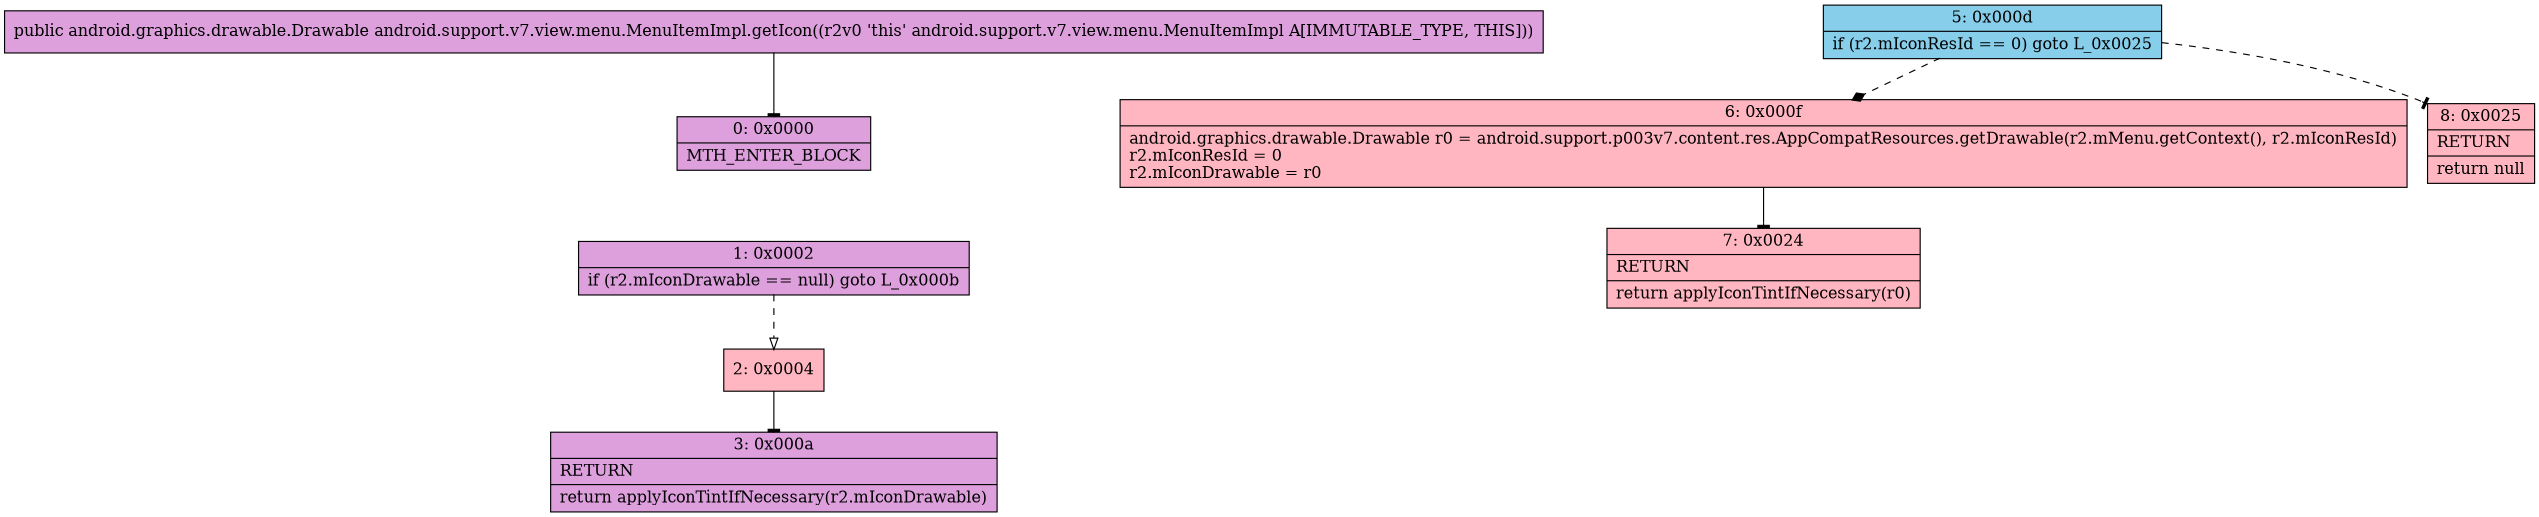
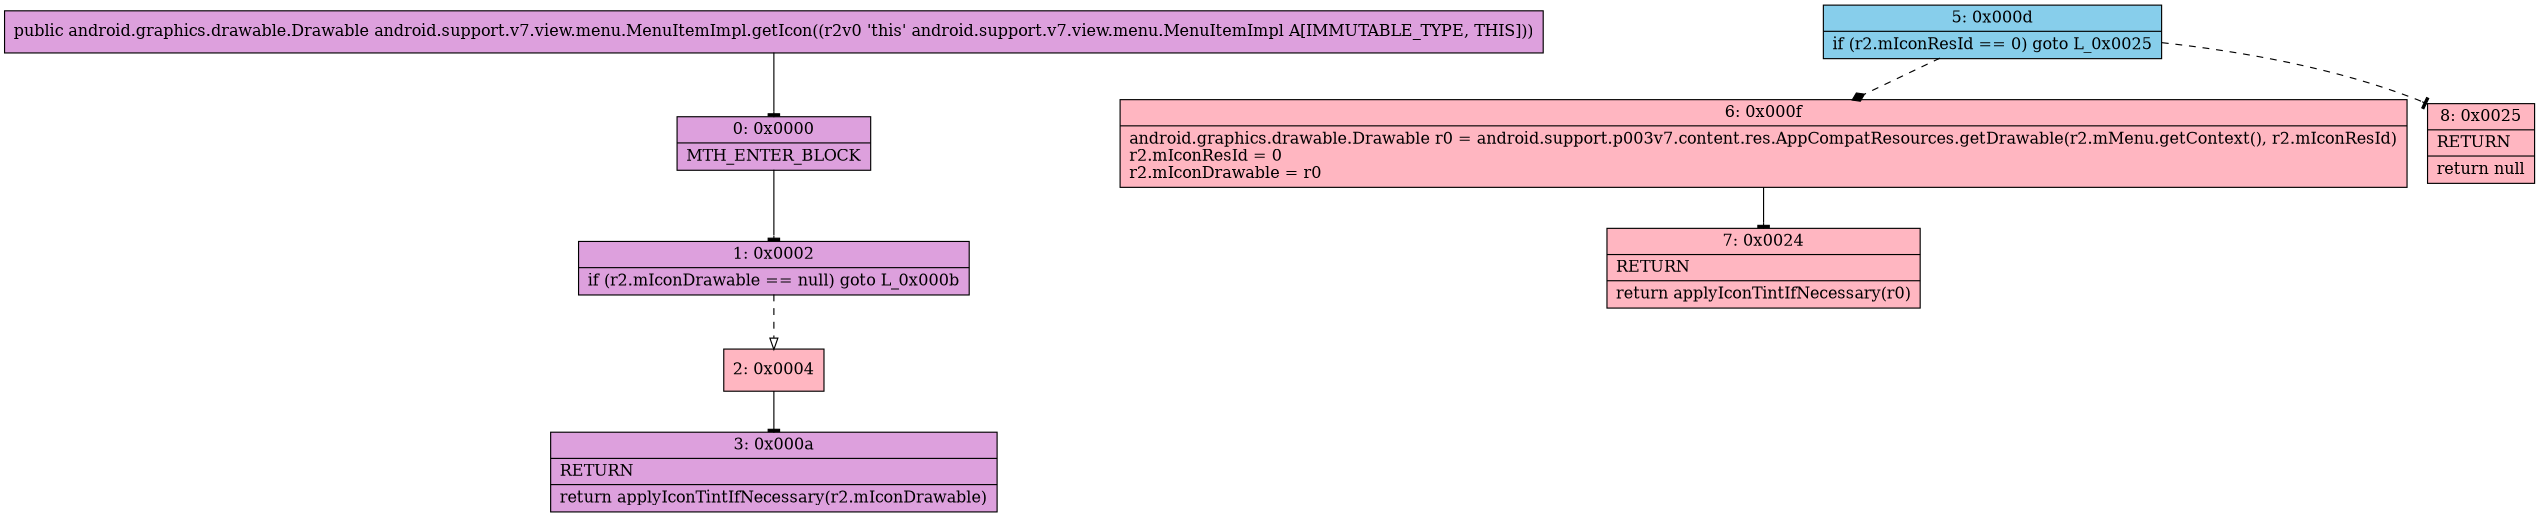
edge "0: 0x0000" -> "1: 0x0002": added
